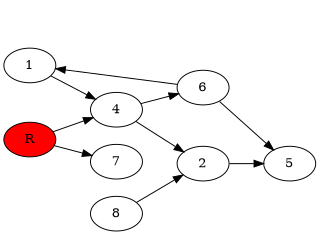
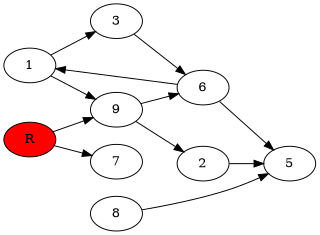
node "3": added
node "4": label "4" -> "9"
edge "8" -> "2": now "8" -> "5"
